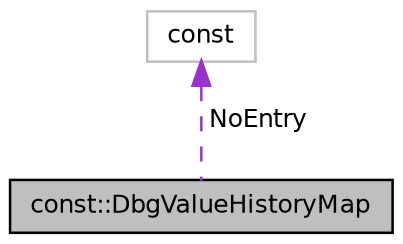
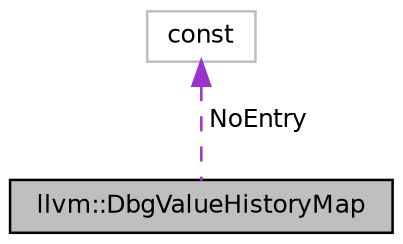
node "const::DbgValueHistoryMap": label "const::DbgValueHistoryMap" -> "llvm::DbgValueHistoryMap"
